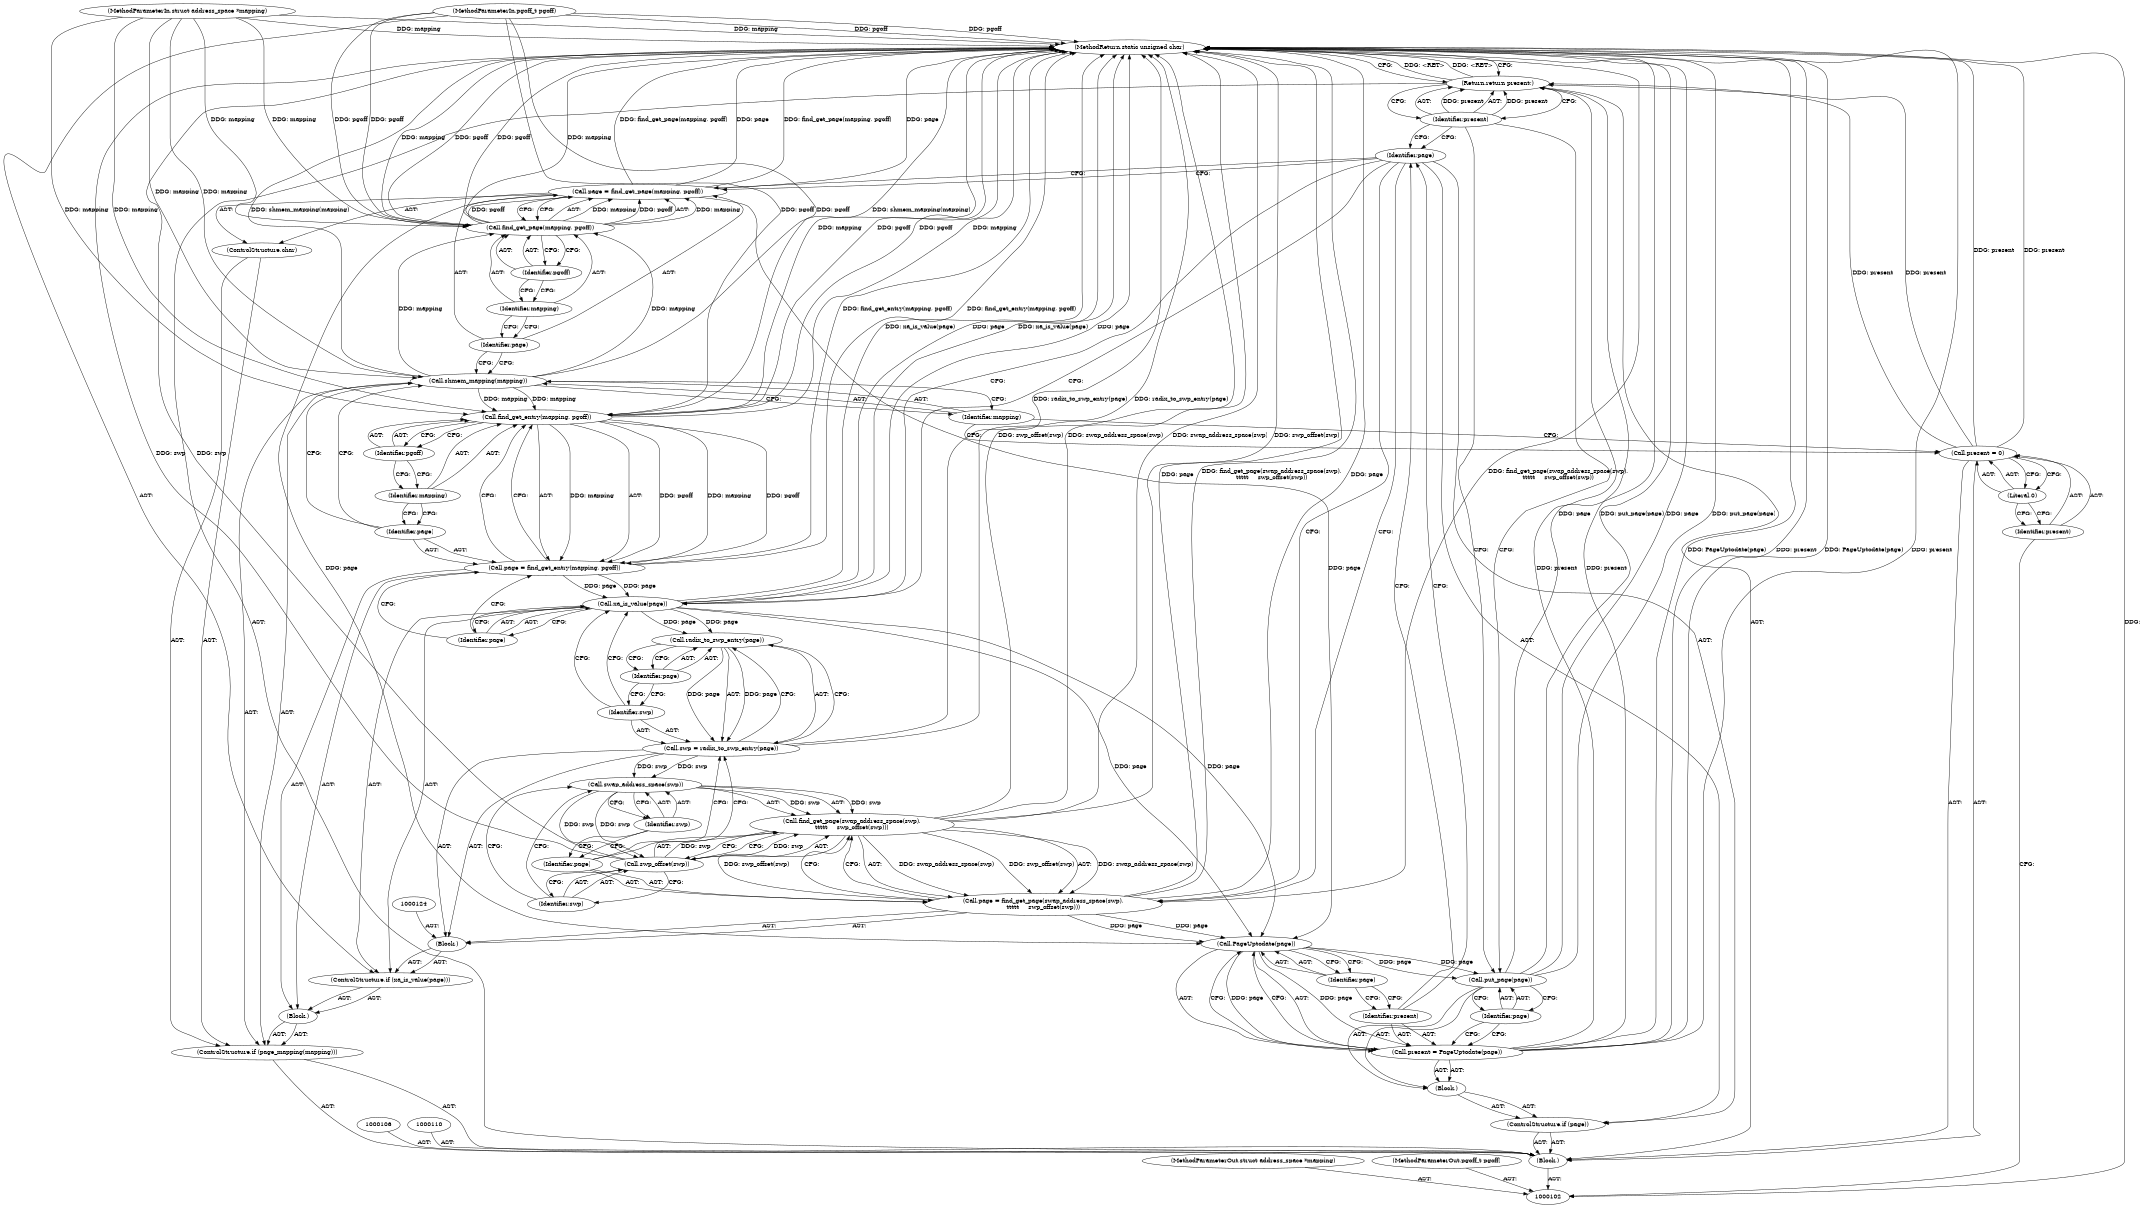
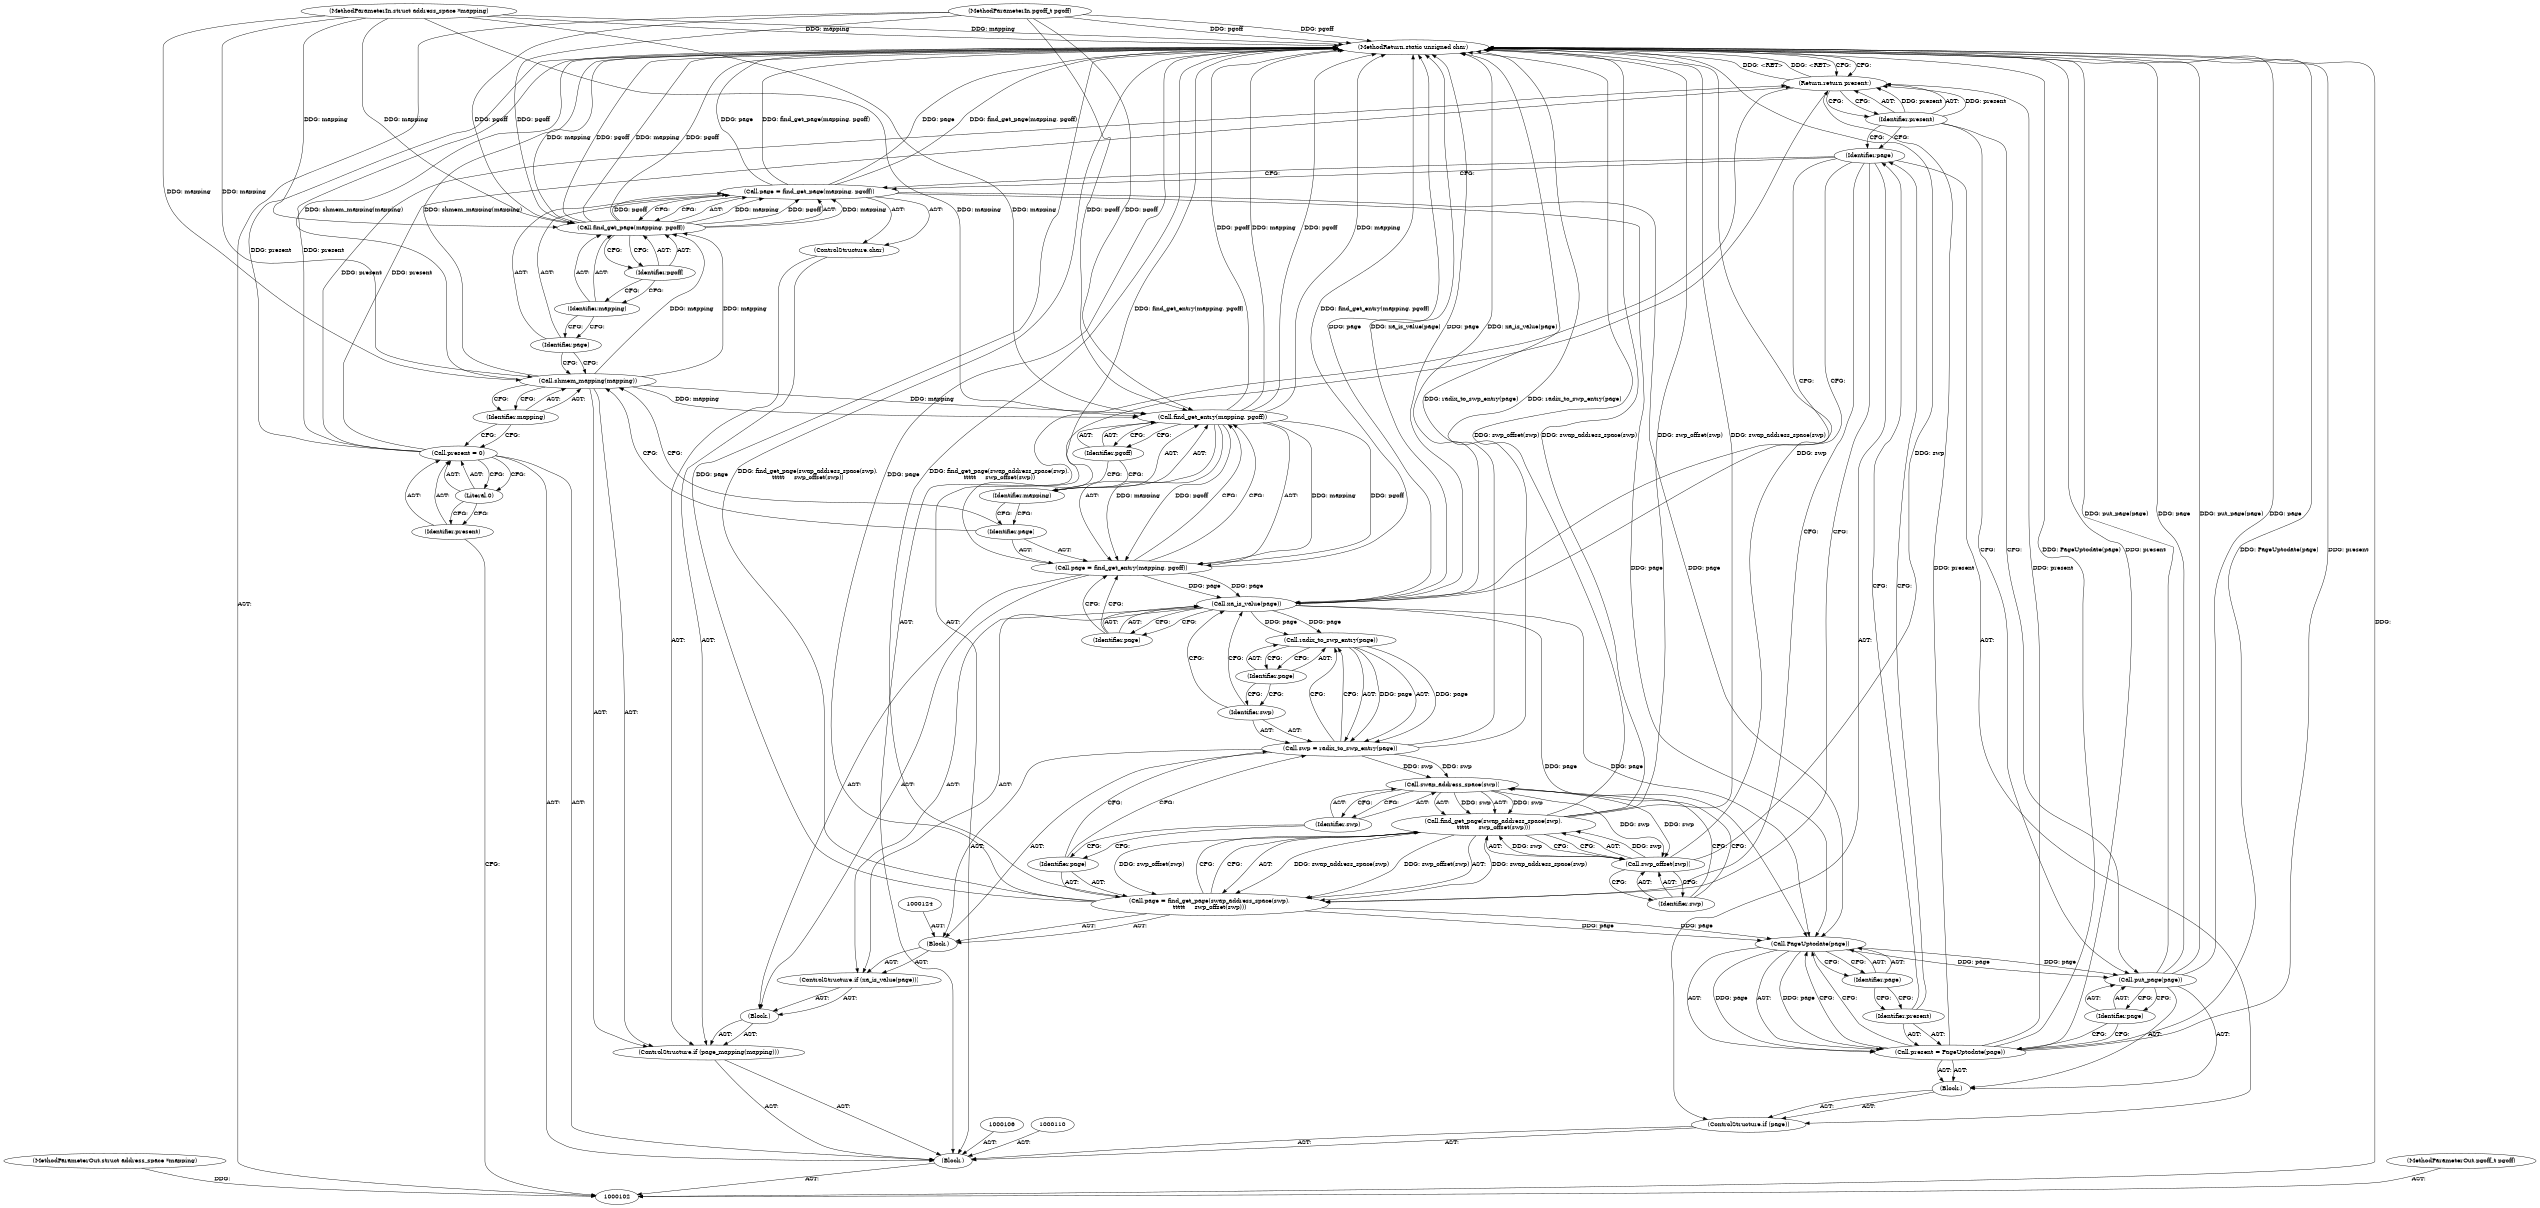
edge "(MethodParameterIn,pgoff_t pgoff)" -> "(ControlStructure,if (xa_is_value(page)))": now "(MethodParameterIn,pgoff_t pgoff)" -> "1000102"
edge "(MethodParameterOut,struct address_space *mapping)" -> "1000102": label "AST: " -> "DDG: "
